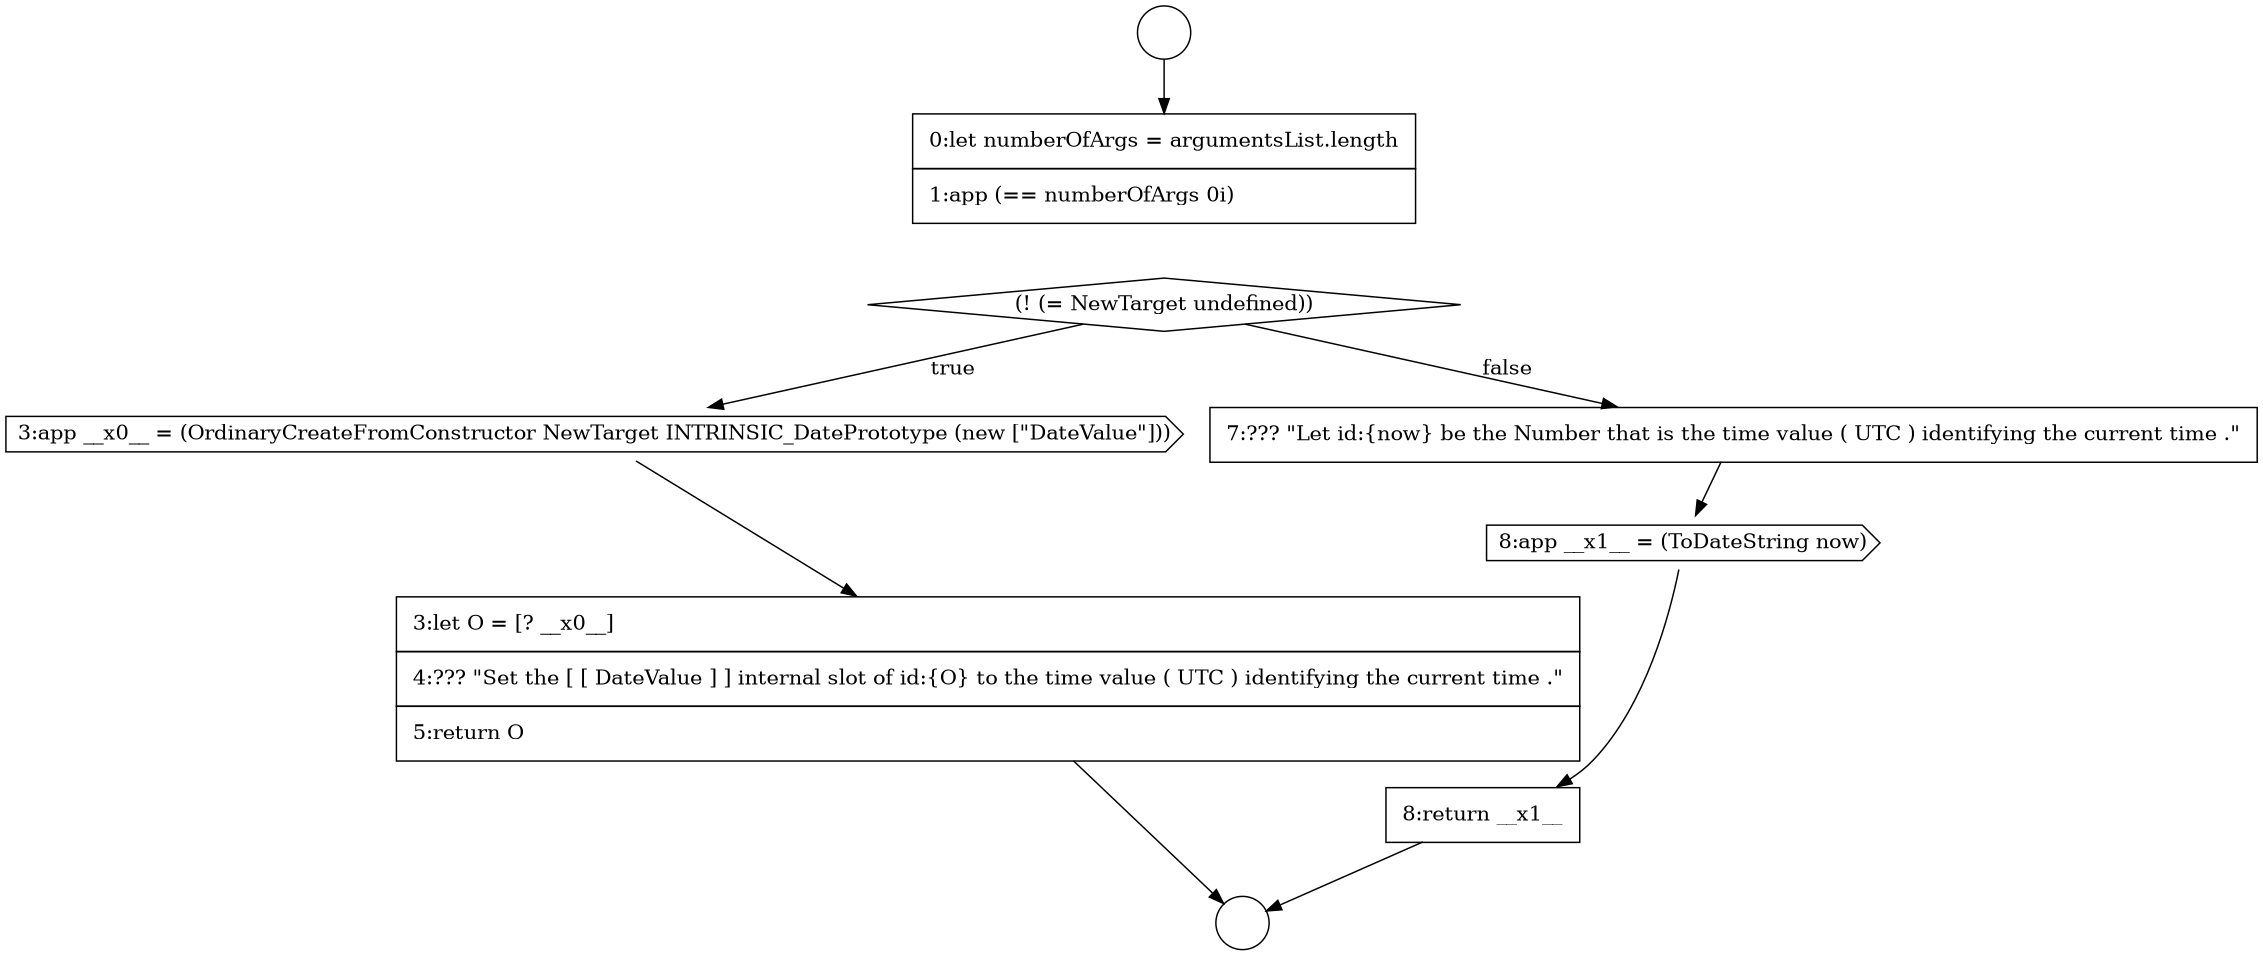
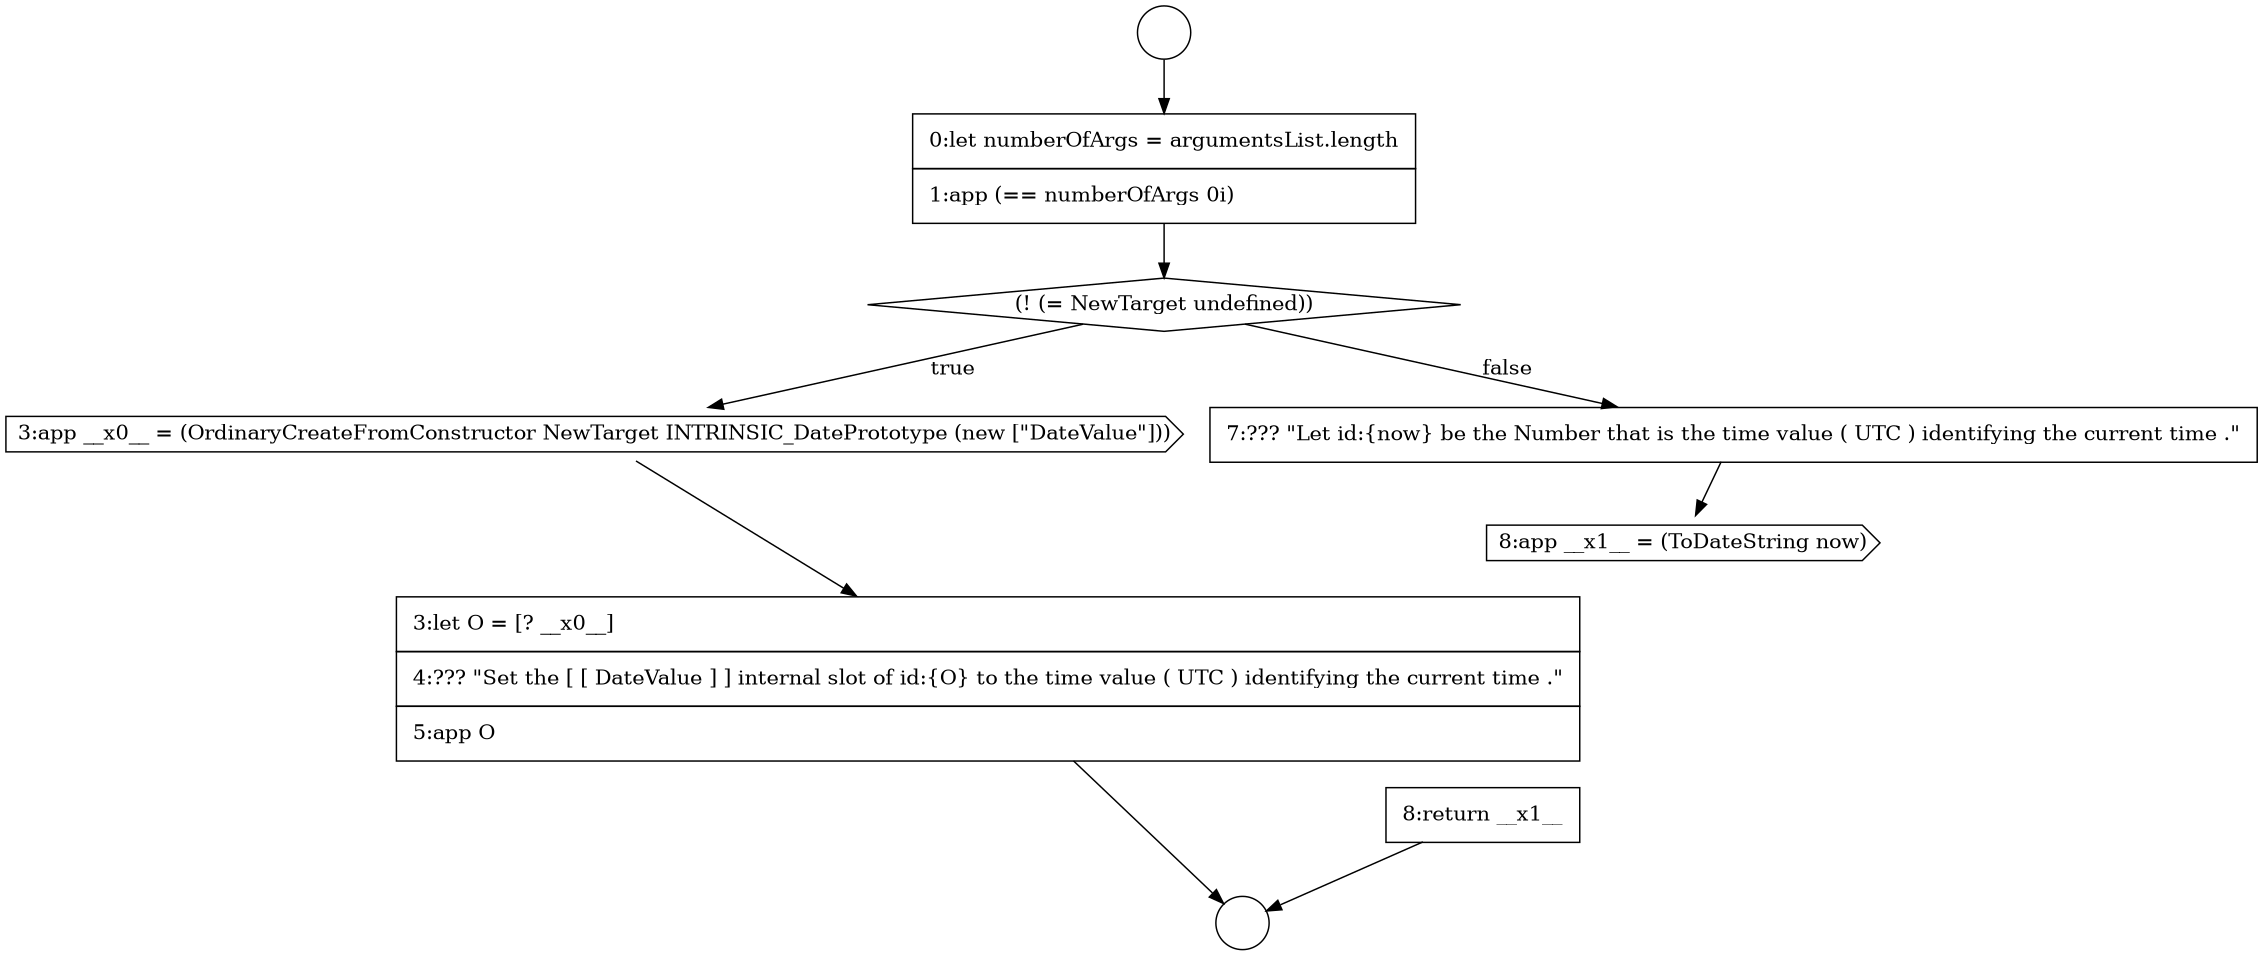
edge "0:let numberOfArgs = argumentsList.length" -> "(! (= NewTarget undefined))": added
edge "8:app __x1__ = (ToDateString now)" -> "8:return __x1__": removed
node "3:let O = [? __x0__]": text "5:return O" -> "5:app O"
